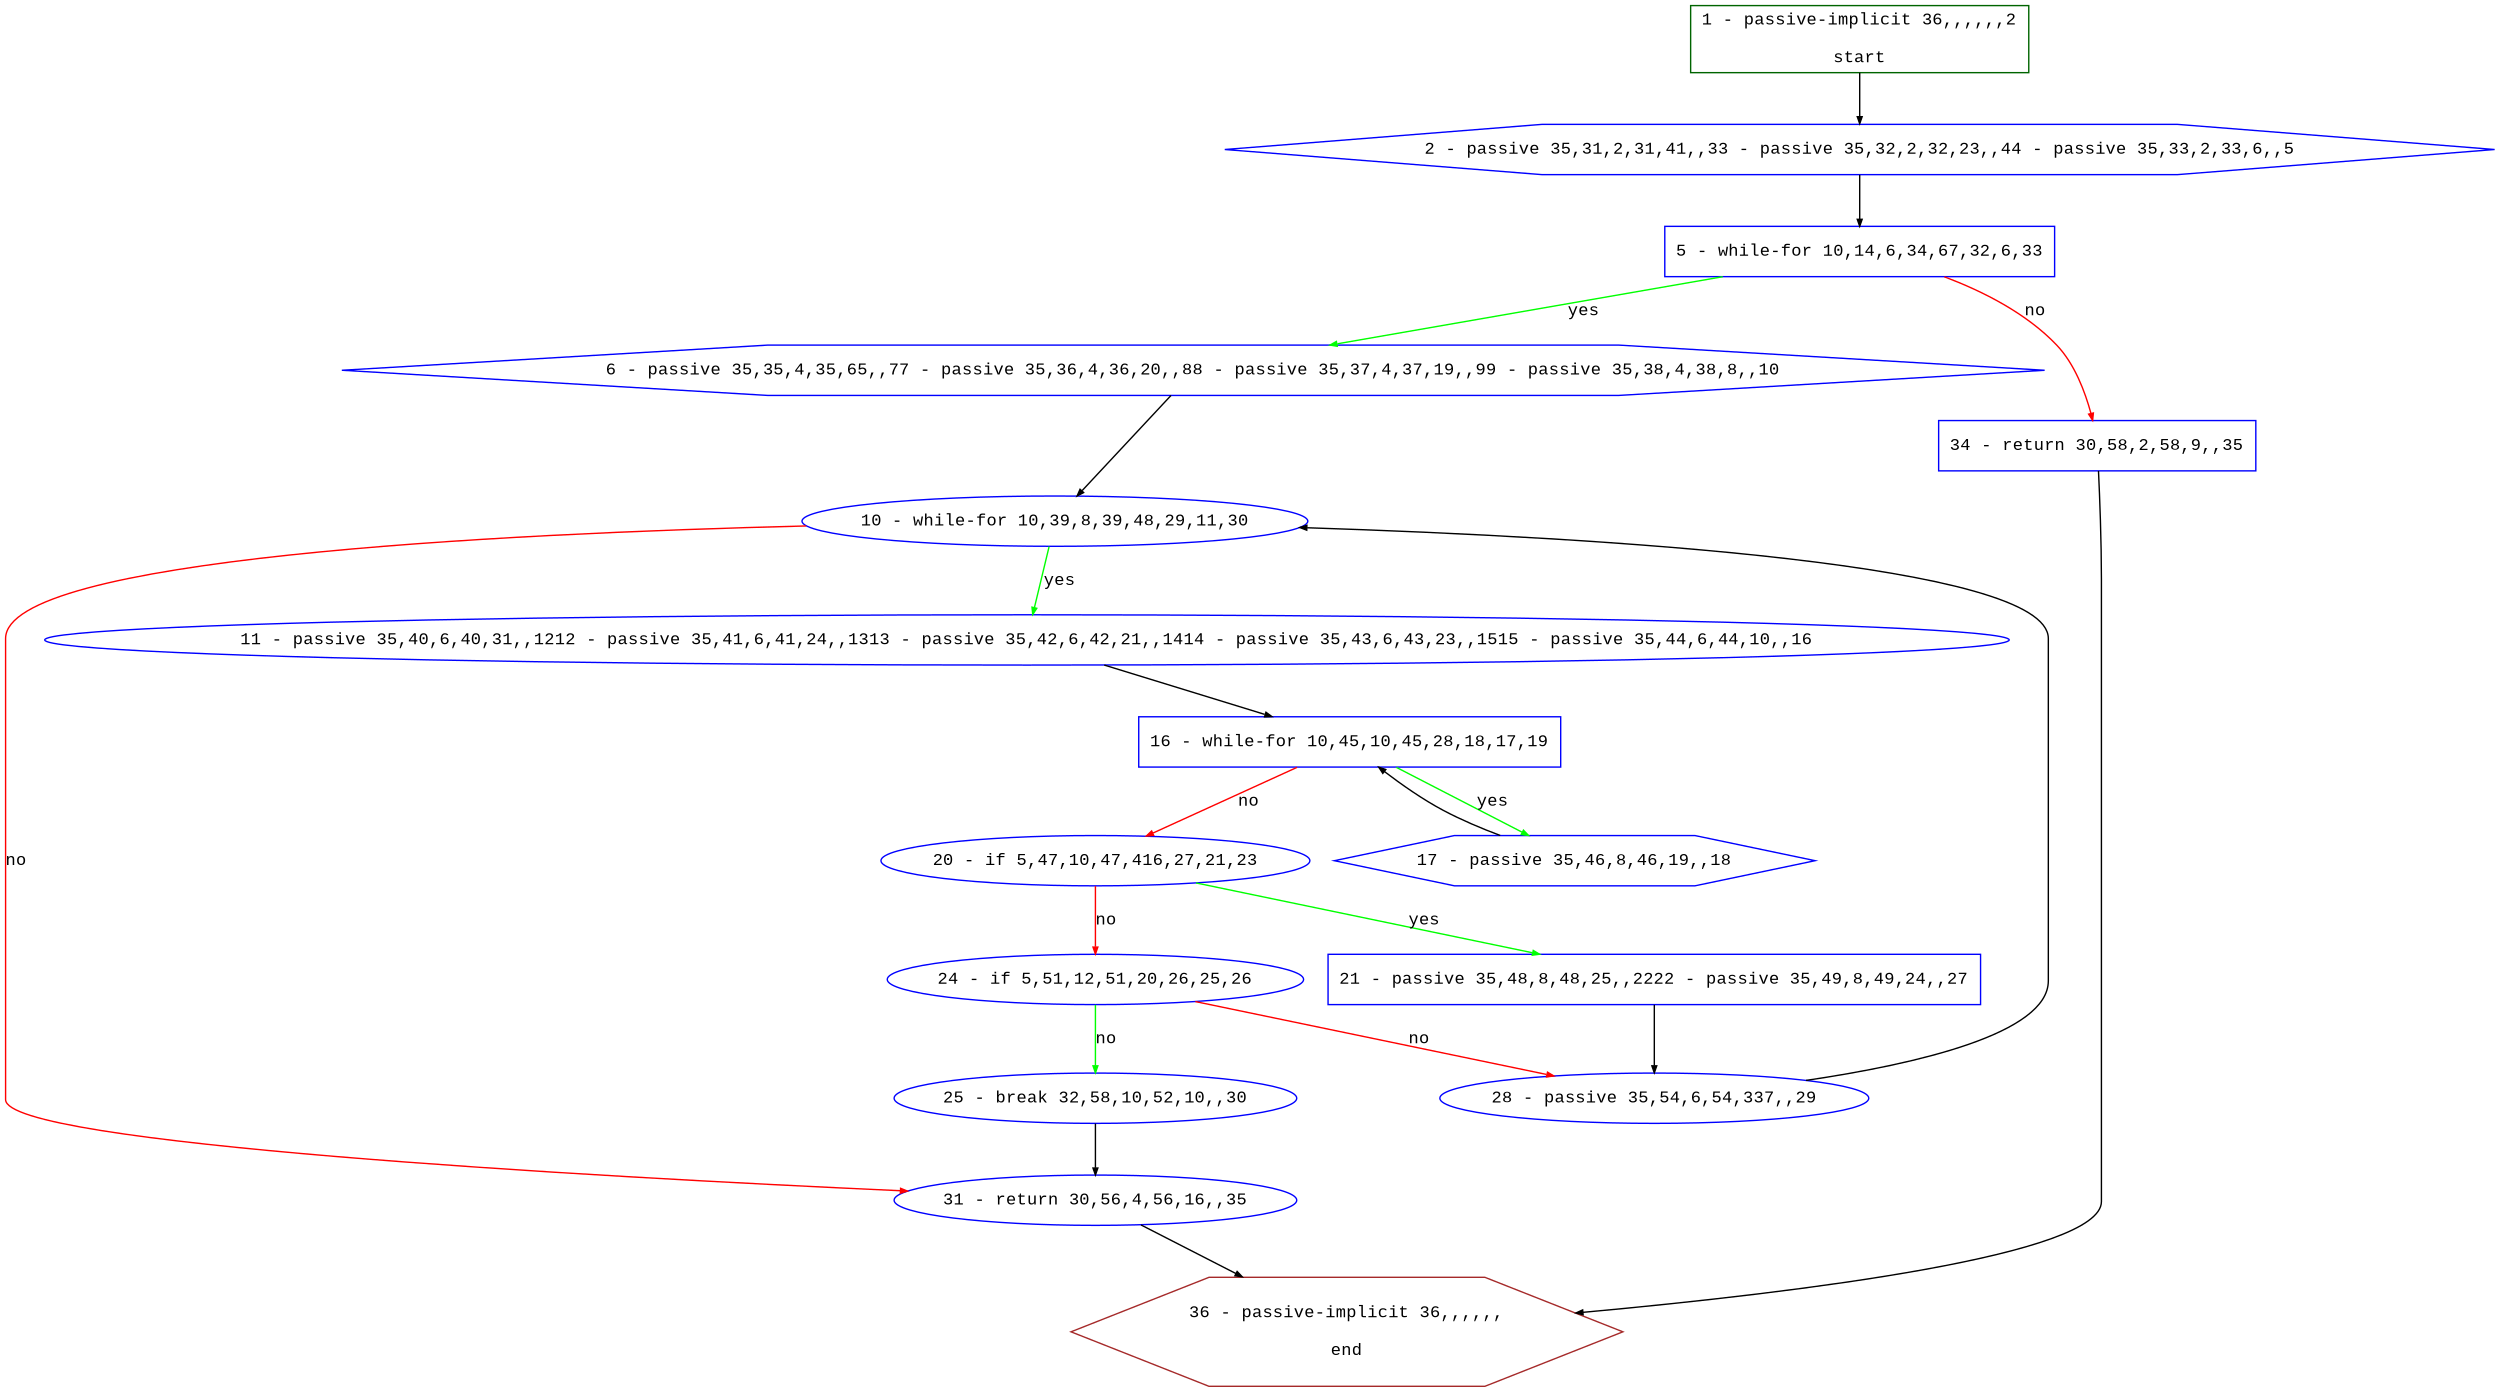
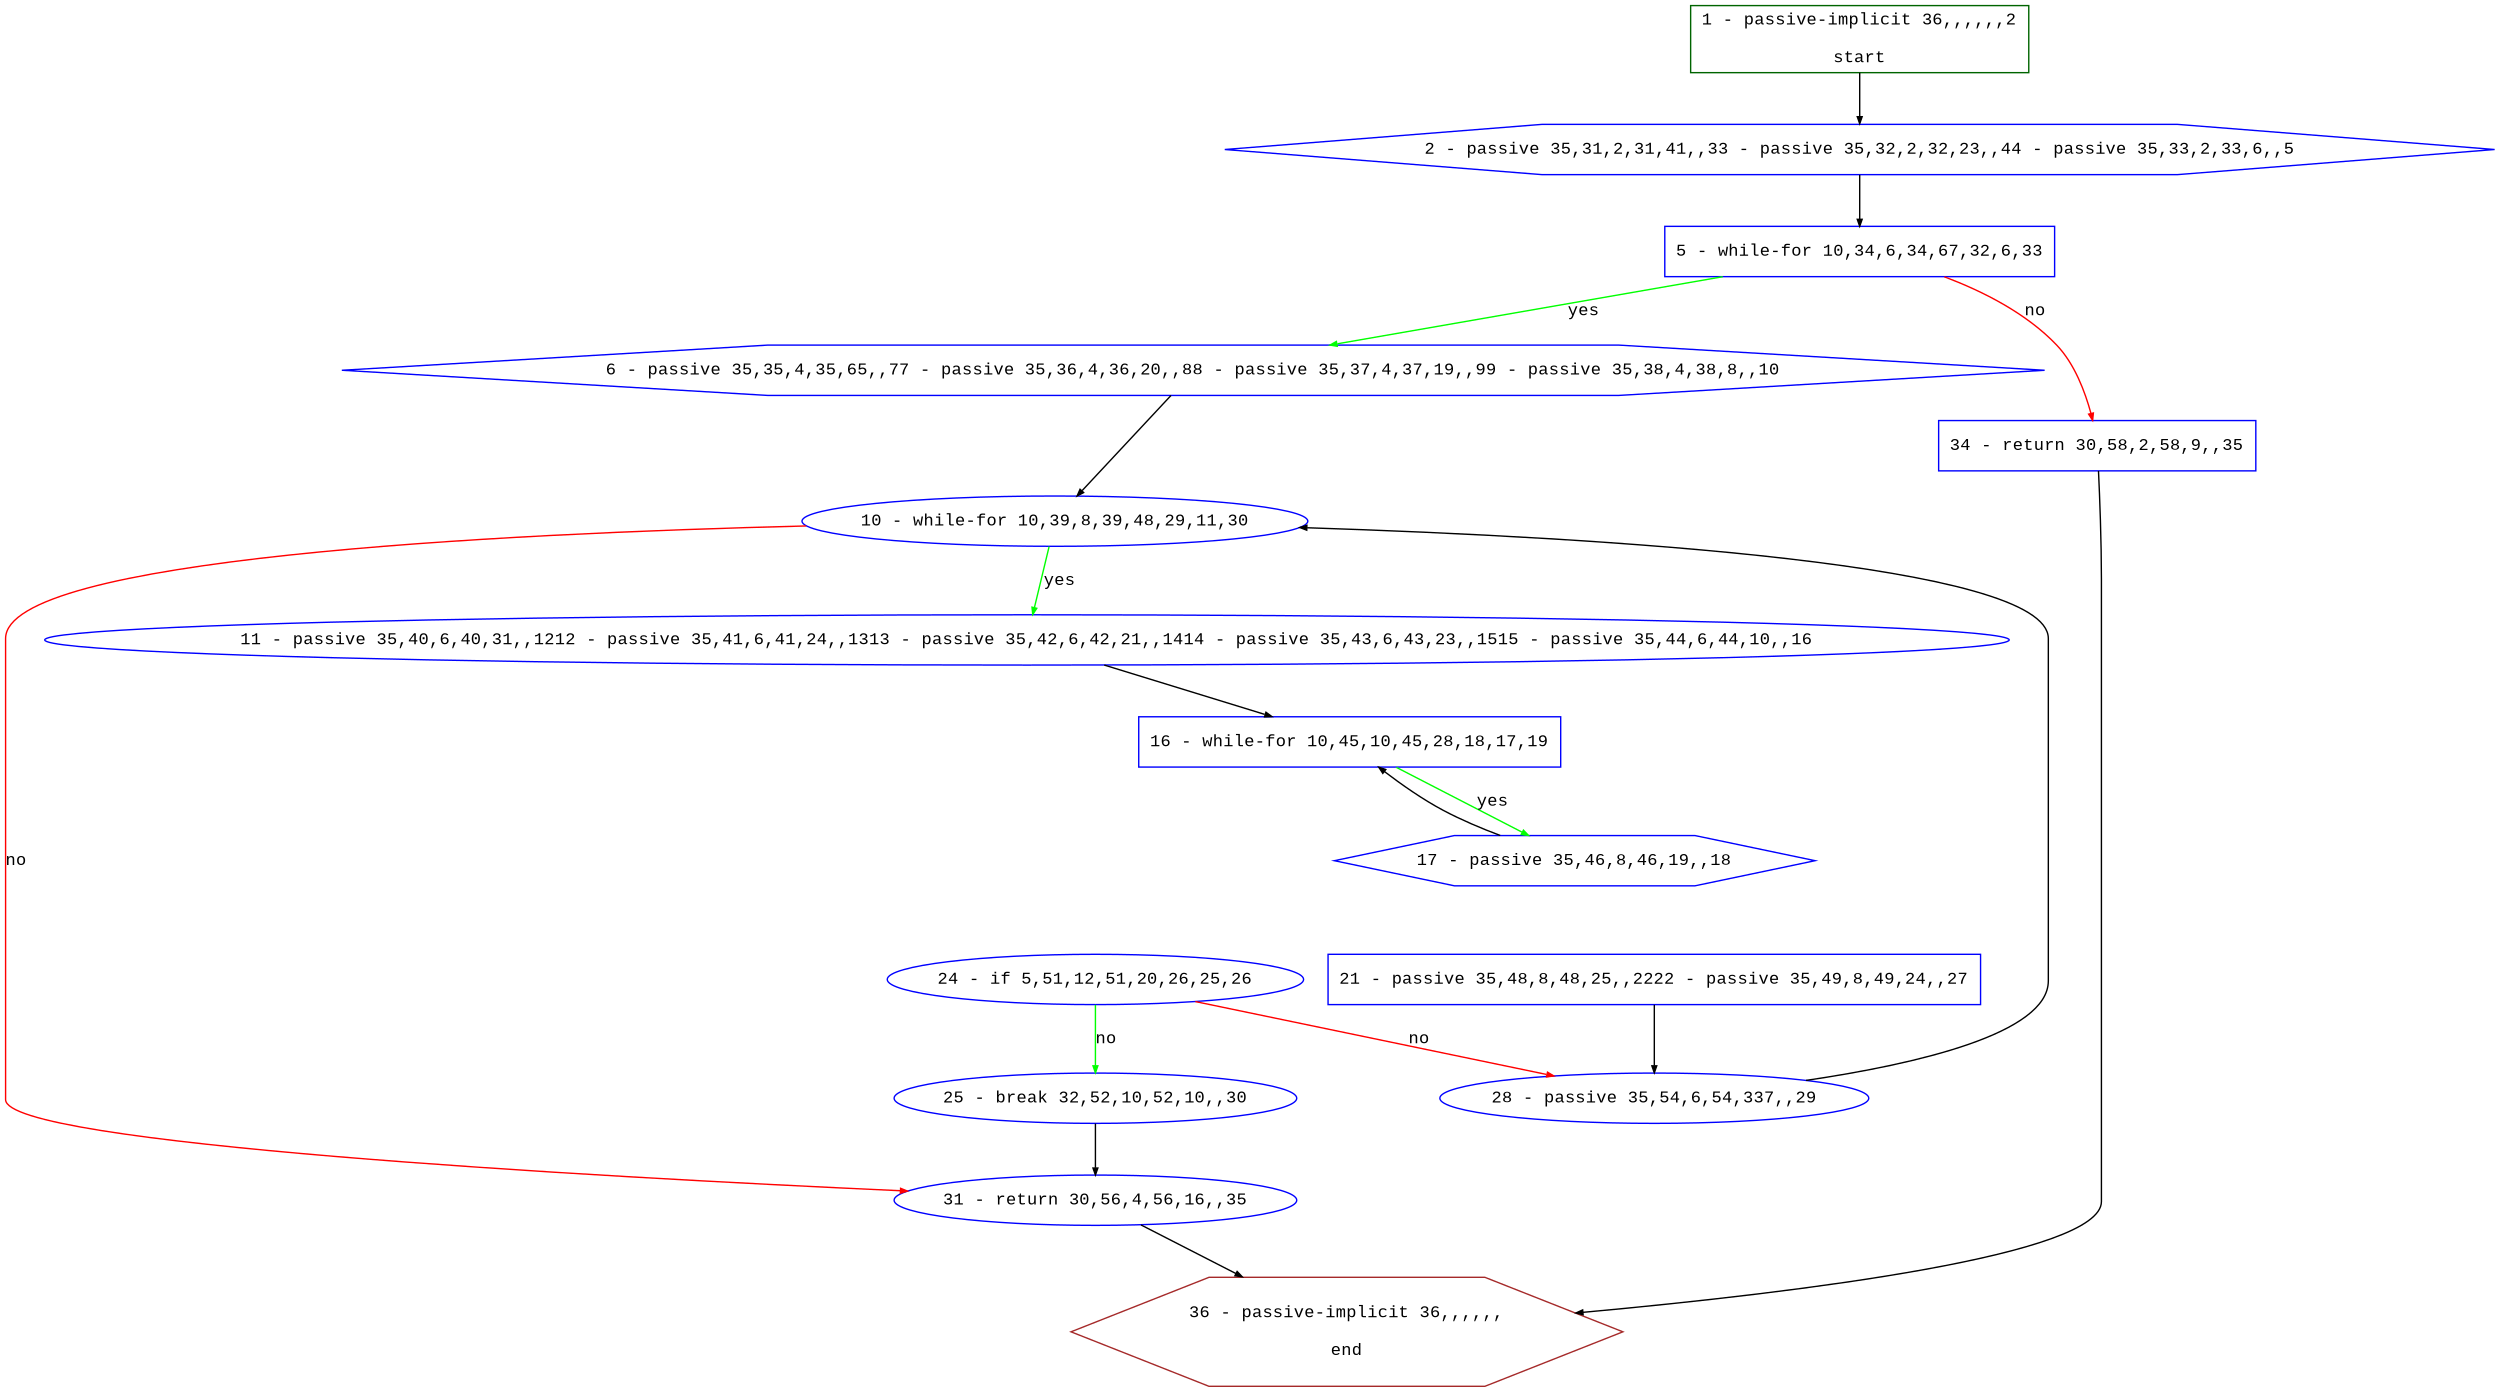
node "5 - while-for 10,14,6,34,67,32,6,33": label "5 - while-for 10,14,6,34,67,32,6,33" -> "5 - while-for 10,34,6,34,67,32,6,33"
node "20 - if 5,47,10,47,416,27,21,23": removed
node "25 - break 32,58,10,52,10,,30": label "25 - break 32,58,10,52,10,,30" -> "25 - break 32,52,10,52,10,,30"
